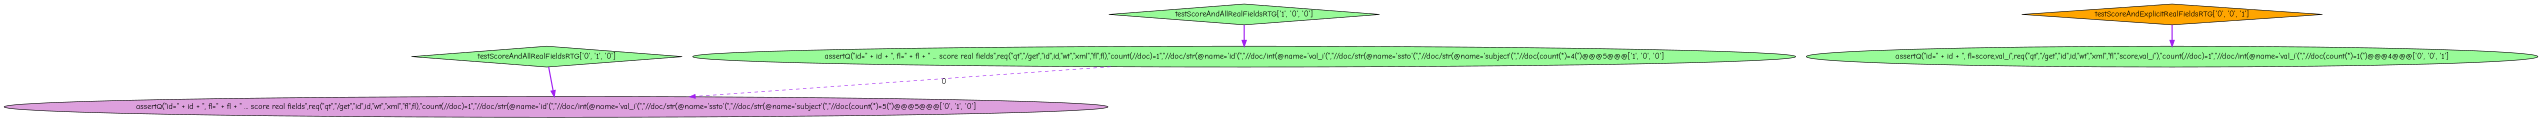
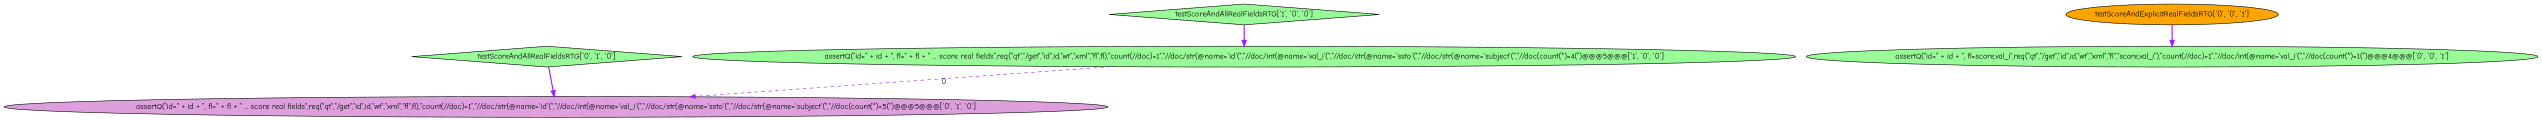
node "testScoreAndExplicitRealFieldsRTG['0', '0', '1']": shape diamond -> ellipse
